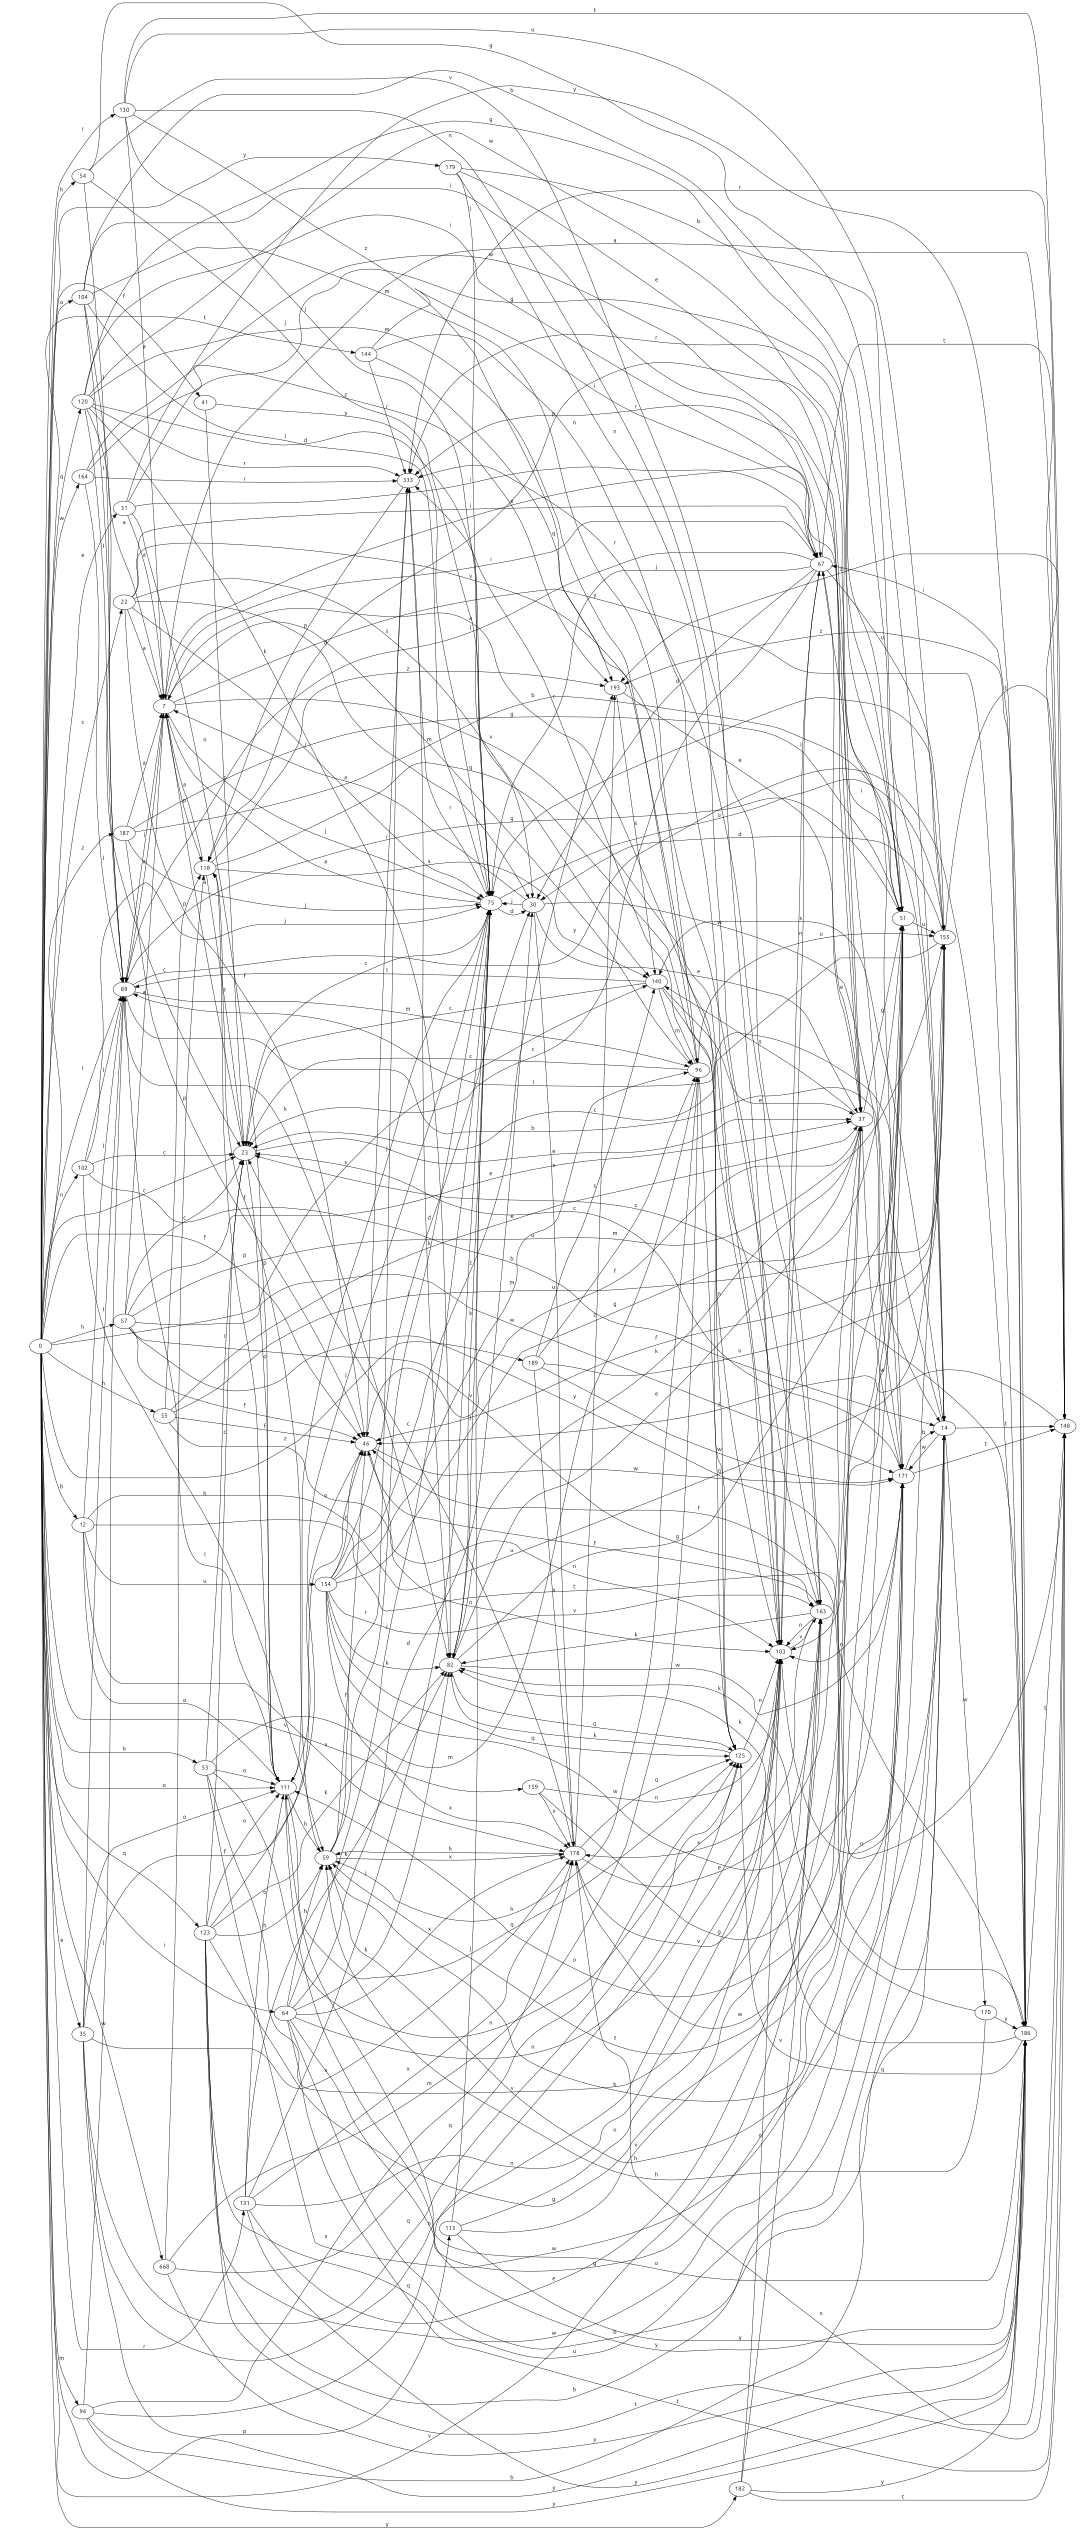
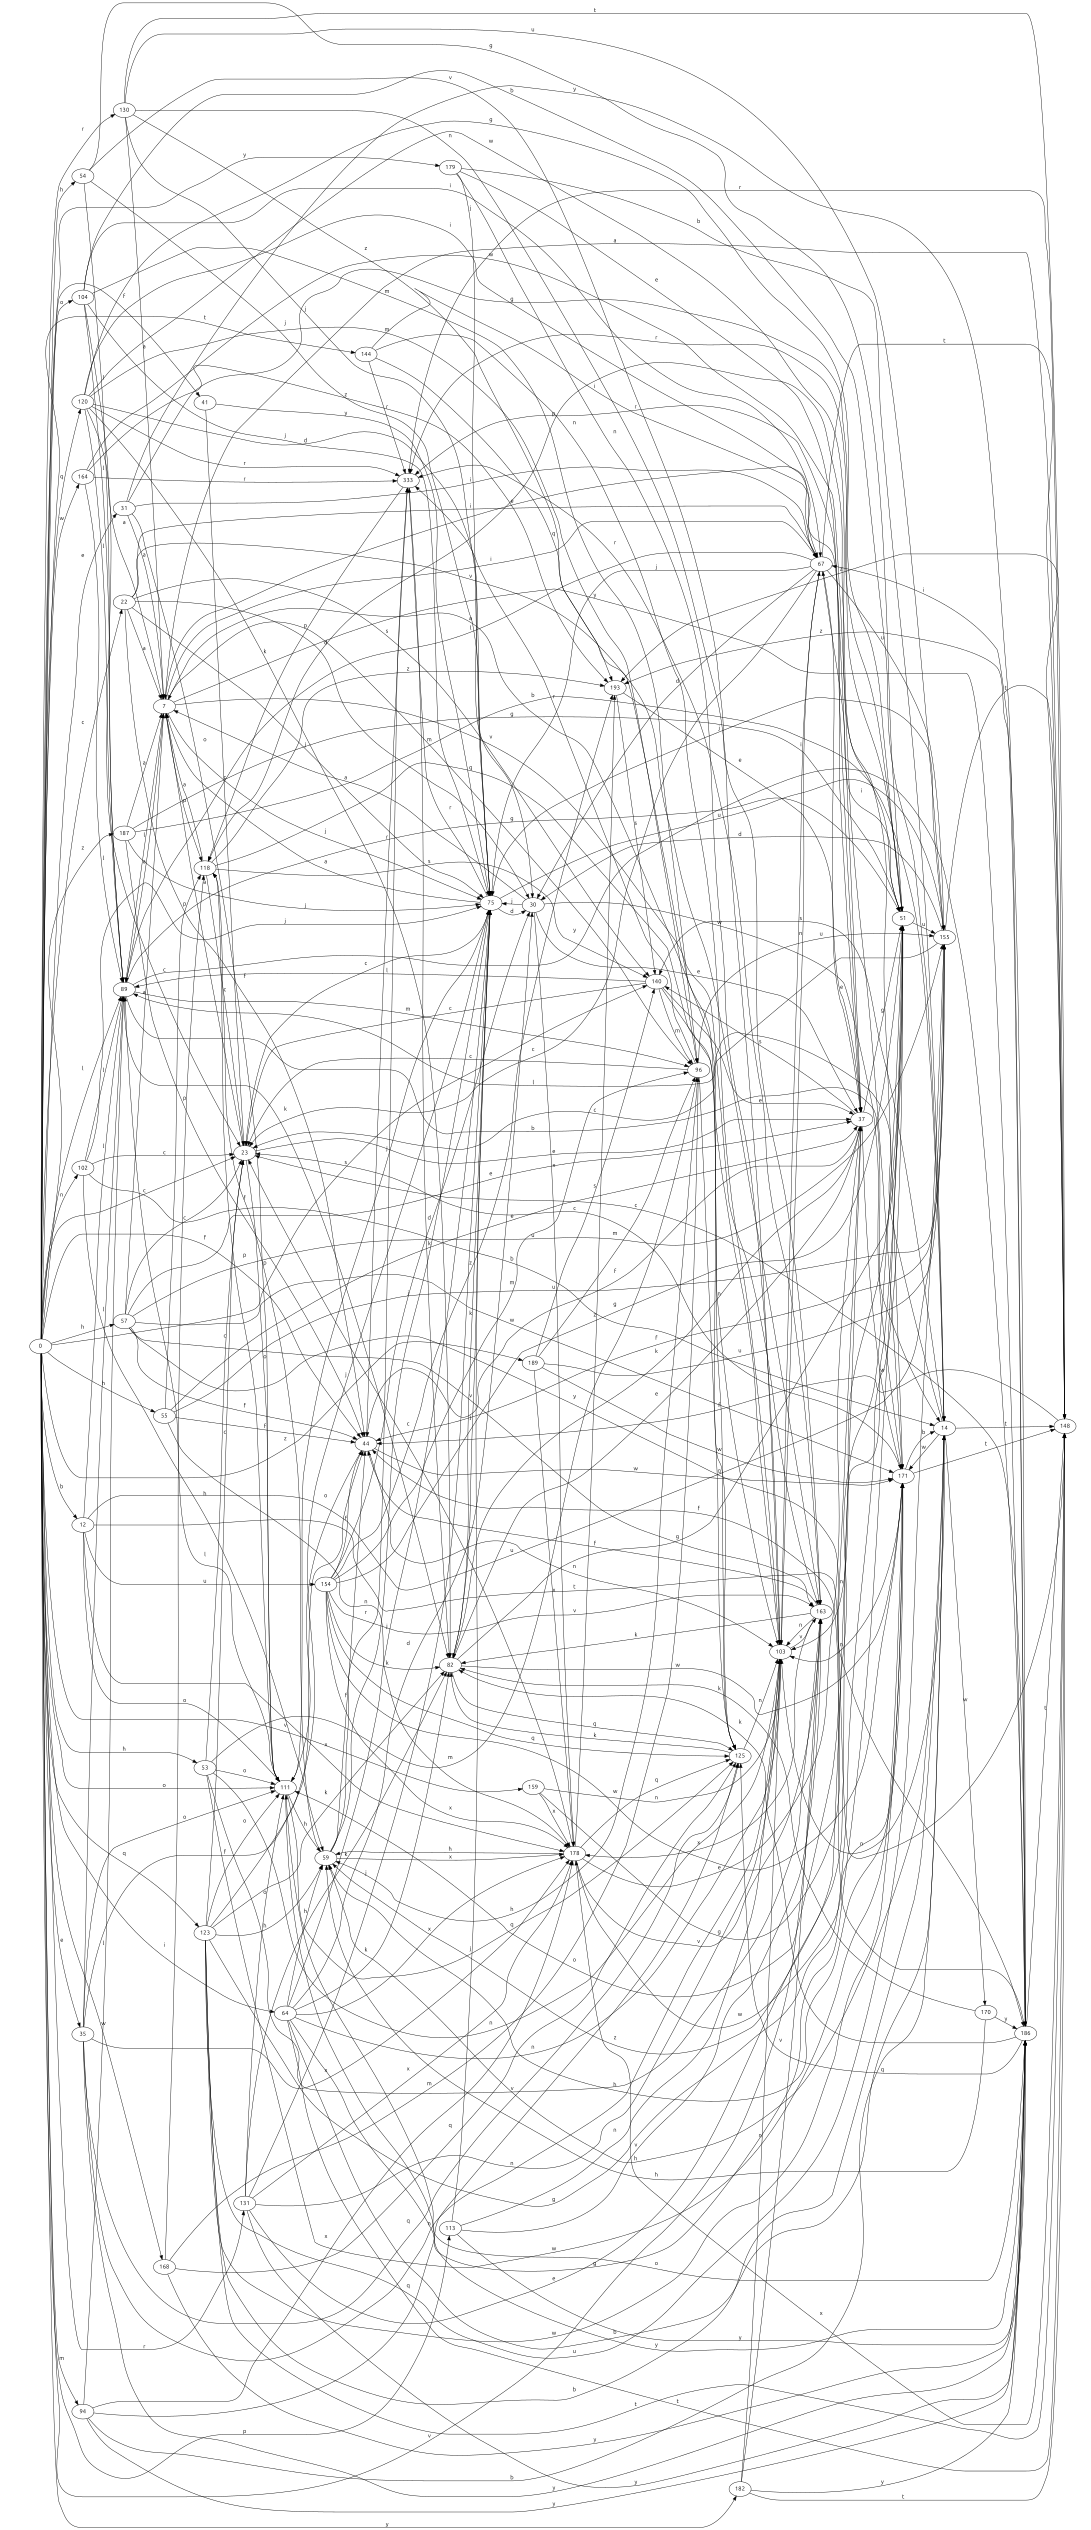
node "46": label "46" -> "44"
edge "55" -> "103": now "55" -> "178"
node "668": label "668" -> "168"
